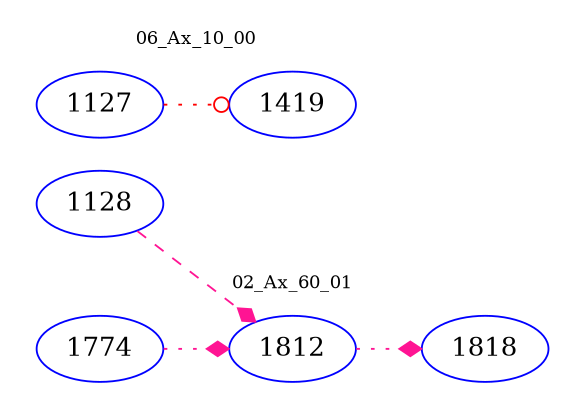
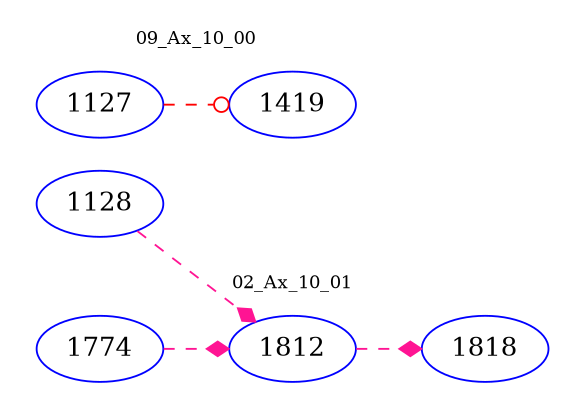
cluster "06_Ax_10_00": label "06_Ax_10_00" -> "09_Ax_10_00"
edge "1127" -> "1419": style dotted -> dashed
cluster "02_Ax_60_01": label "02_Ax_60_01" -> "02_Ax_10_01"
edge "1774" -> "1812": style dotted -> dashed
edge "1812" -> "1818": style dotted -> dashed
